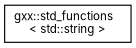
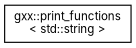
node "gxx::std_functions < std::string >": label "gxx::std_functions < std::string >" -> "gxx::print_functions < std::string >"
